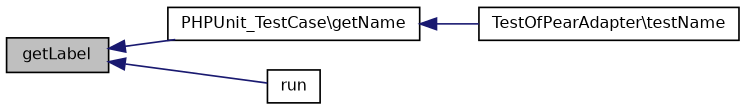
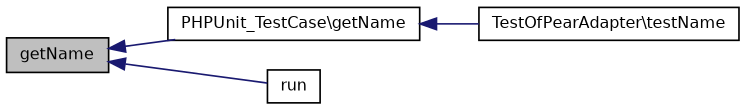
node "getLabel": label "getLabel" -> "getName"
